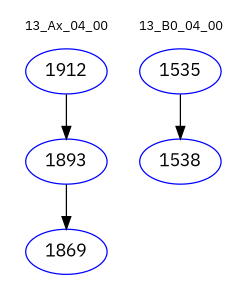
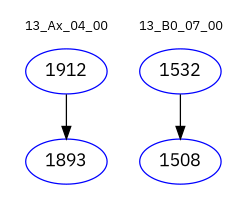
cluster "13_B0_04_00": label "13_B0_04_00" -> "13_B0_07_00"
node "1535": label "1535" -> "1532"
node "1538": label "1538" -> "1508"
node "1869": removed
